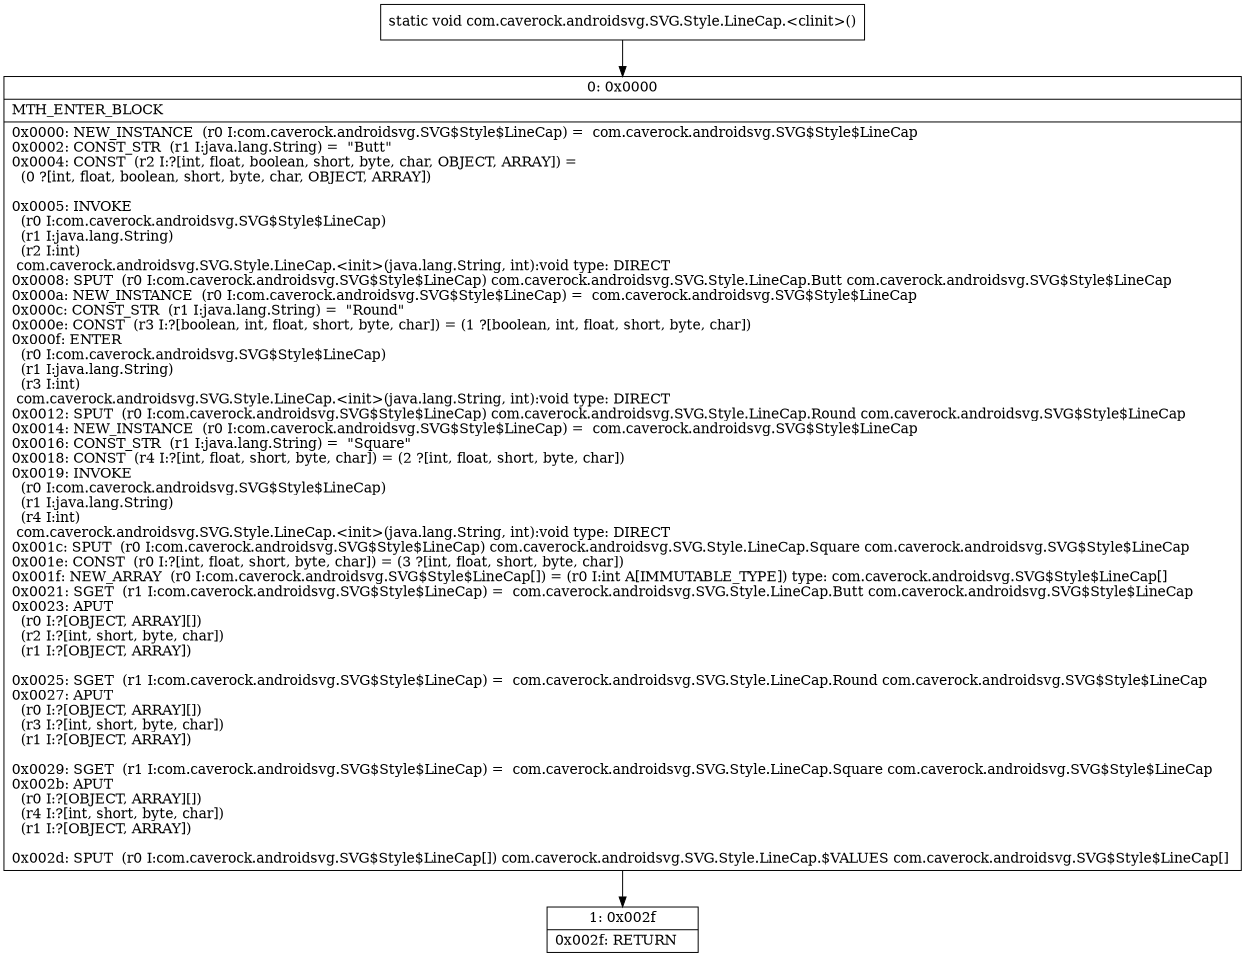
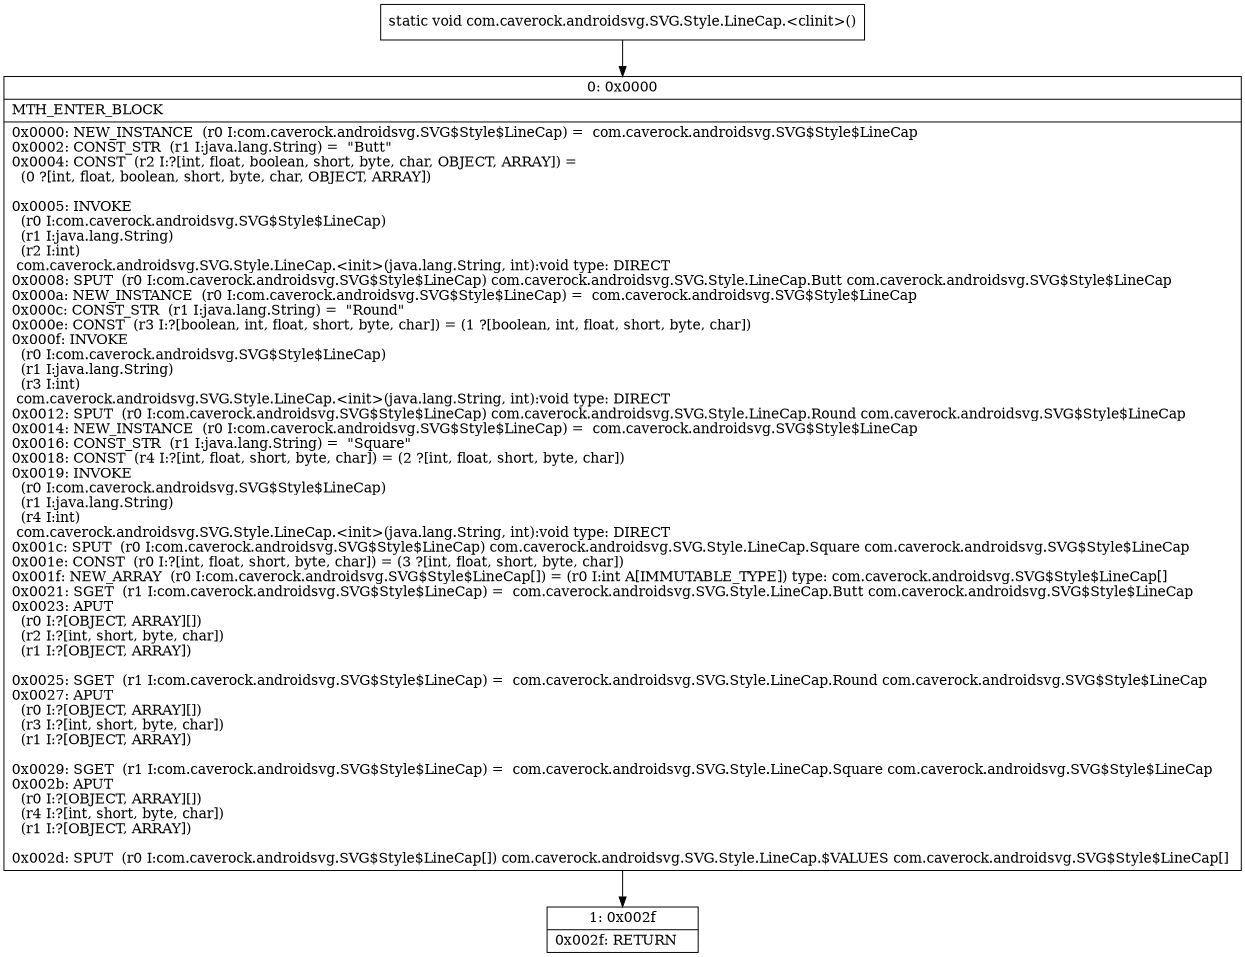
node "0: 0x0000": text "0x000f: ENTER" -> "0x000f: INVOKE"
